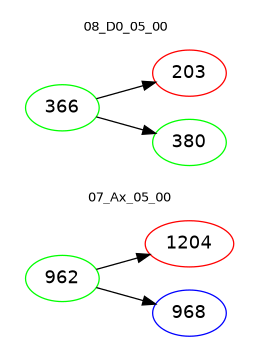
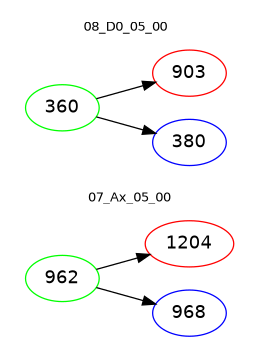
node "203": label "203" -> "903"
node "366": label "366" -> "360"
node "380": color green -> blue
